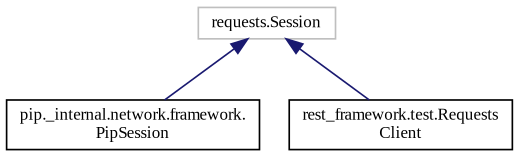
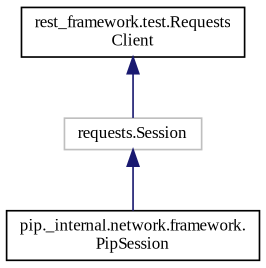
edge "rest_framework.test.Requests Client" -> "requests.Session": reversed
